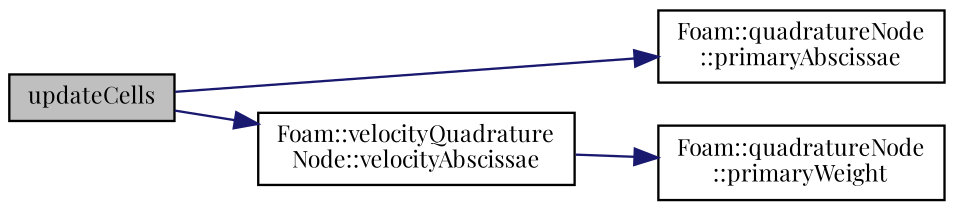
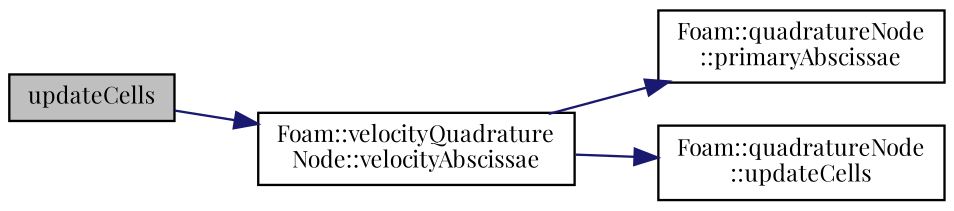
edge "updateCells" -> "Foam::quadratureNode ::primaryAbscissae": now "Foam::velocityQuadrature Node::velocityAbscissae" -> "Foam::quadratureNode ::primaryAbscissae"
node "Foam::quadratureNode ::primaryWeight": label "Foam::quadratureNode ::primaryWeight" -> "Foam::quadratureNode ::updateCells"
